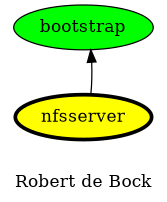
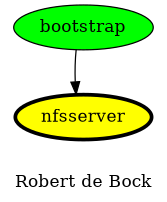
edge "nfsserver" -> "bootstrap": reversed
